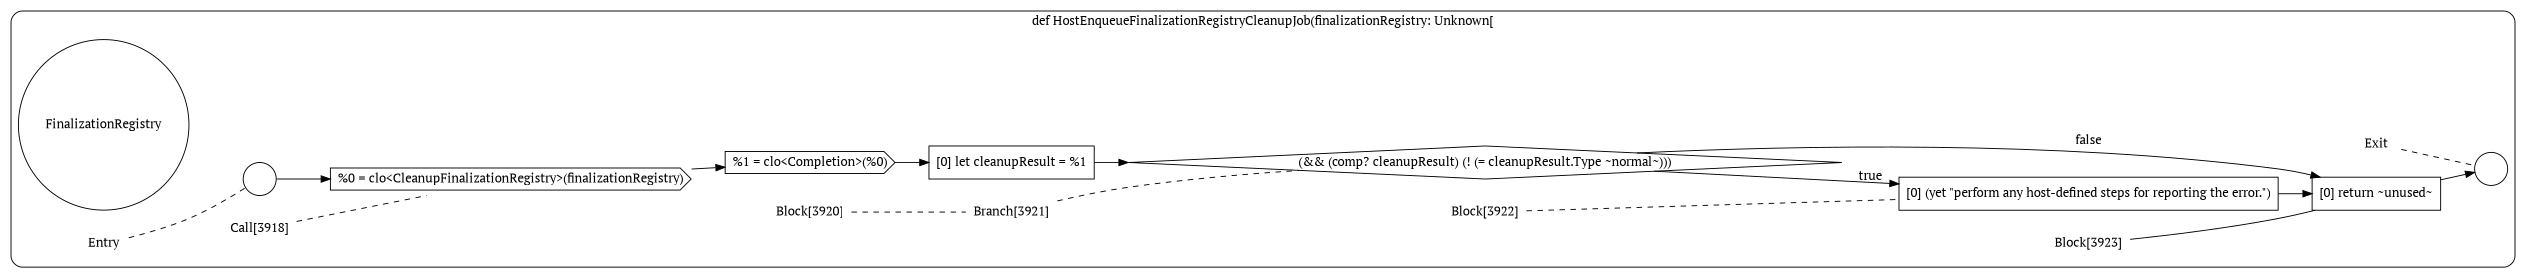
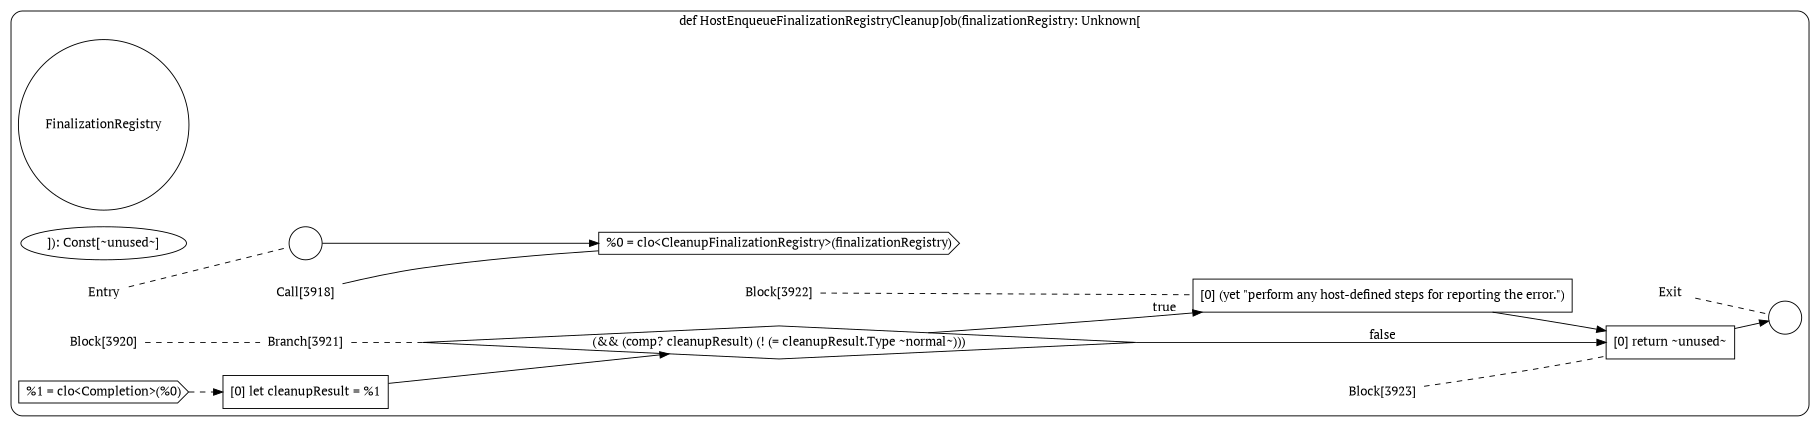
edge "%1 = clo<Completion>(%0)" -> "[0] let cleanupResult = %1": style solid -> dashed
edge "%0 = clo<CleanupFinalizationRegistry>(finalizationRegistry)" -> "%1 = clo<Completion>(%0)": removed
edge "%0 = clo<CleanupFinalizationRegistry>(finalizationRegistry)" -- "Call[3918]": style dashed -> solid
edge "[0] return ~unused~" -- "Block[3923]": style solid -> dashed
node "]): Const[~unused~]": added
